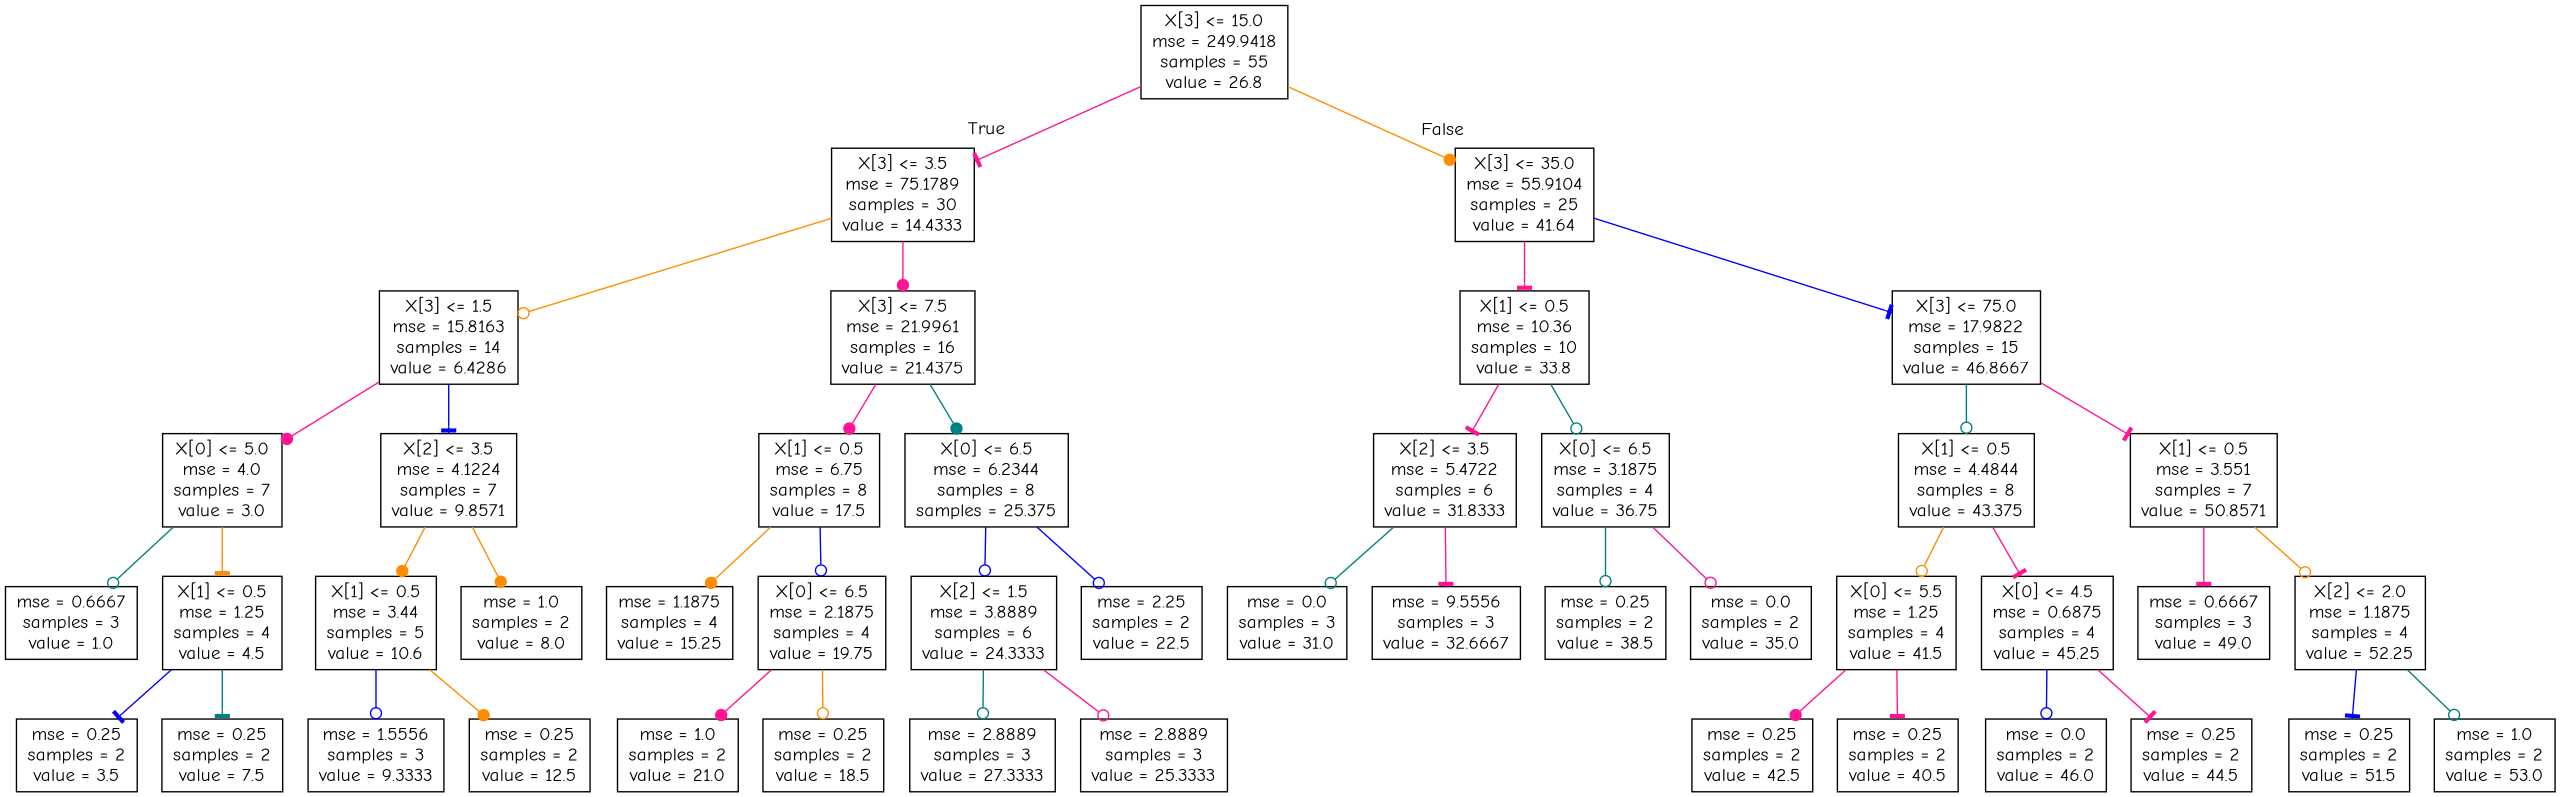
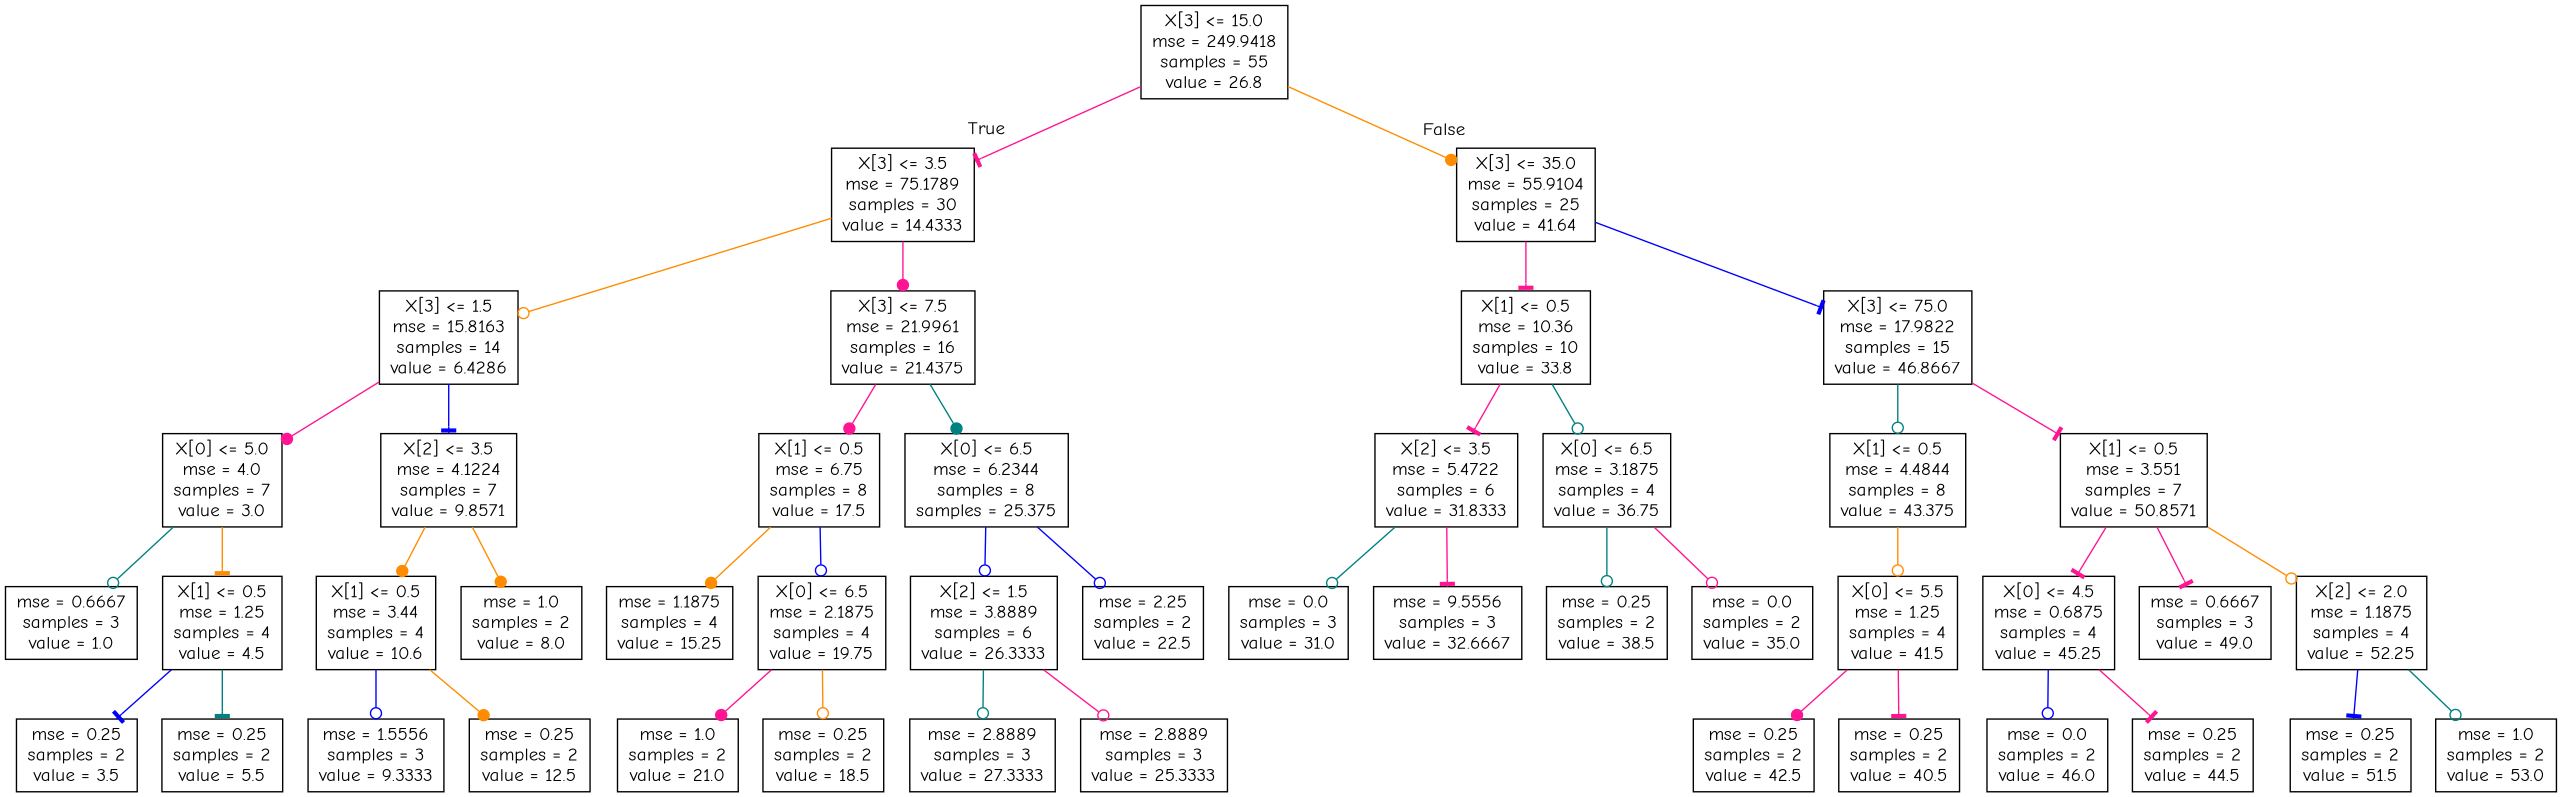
edge "X[1] <= 0.5 mse = 4.4844 samples = 8 value = 43.375" -> "X[0] <= 4.5 mse = 0.6875 samples = 4 value = 45.25": now "X[1] <= 0.5 mse = 3.551 samples = 7 value = 50.8571" -> "X[0] <= 4.5 mse = 0.6875 samples = 4 value = 45.25"
node "X[1] <= 0.5 mse = 3.44 samples = 5 value = 10.6": label "X[1] <= 0.5 mse = 3.44 samples = 5 value = 10.6" -> "X[1] <= 0.5 mse = 3.44 samples = 4 value = 10.6"
node "X[2] <= 1.5 mse = 3.8889 samples = 6 value = 24.3333": label "X[2] <= 1.5 mse = 3.8889 samples = 6 value = 24.3333" -> "X[2] <= 1.5 mse = 3.8889 samples = 6 value = 26.3333"
node "mse = 0.25 samples = 2 value = 7.5": label "mse = 0.25 samples = 2 value = 7.5" -> "mse = 0.25 samples = 2 value = 5.5"
